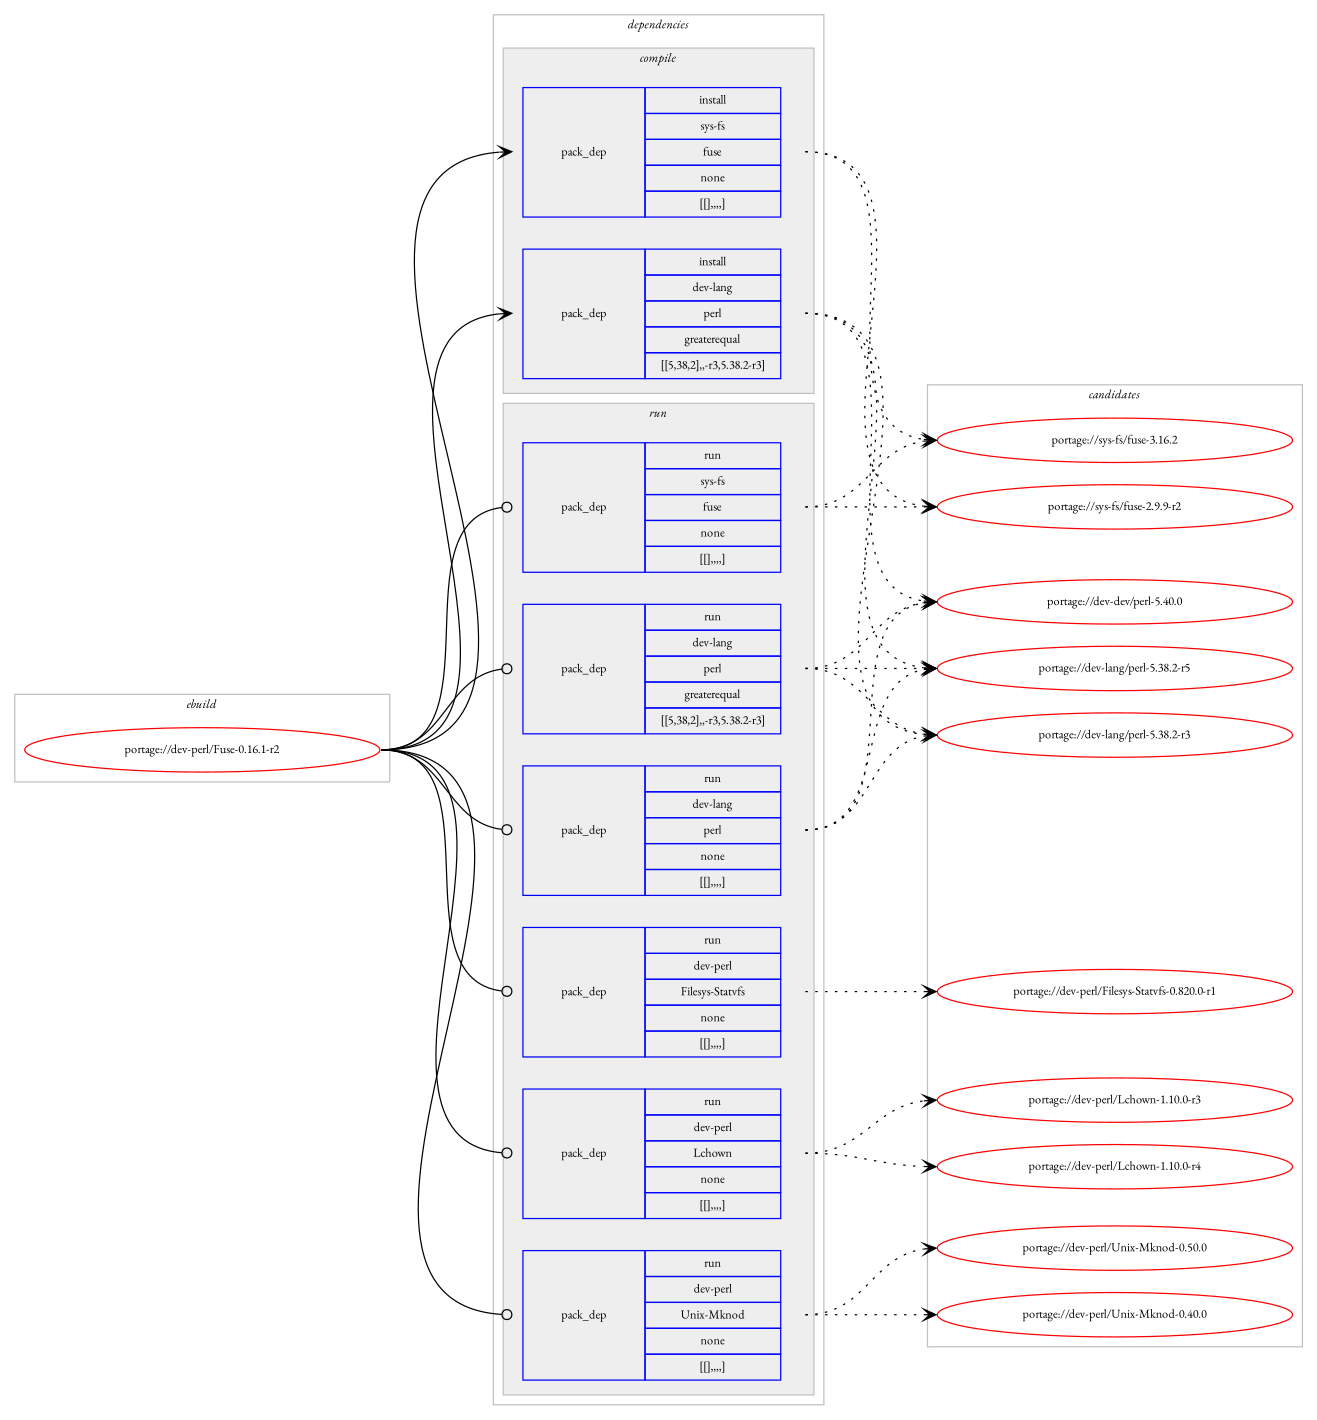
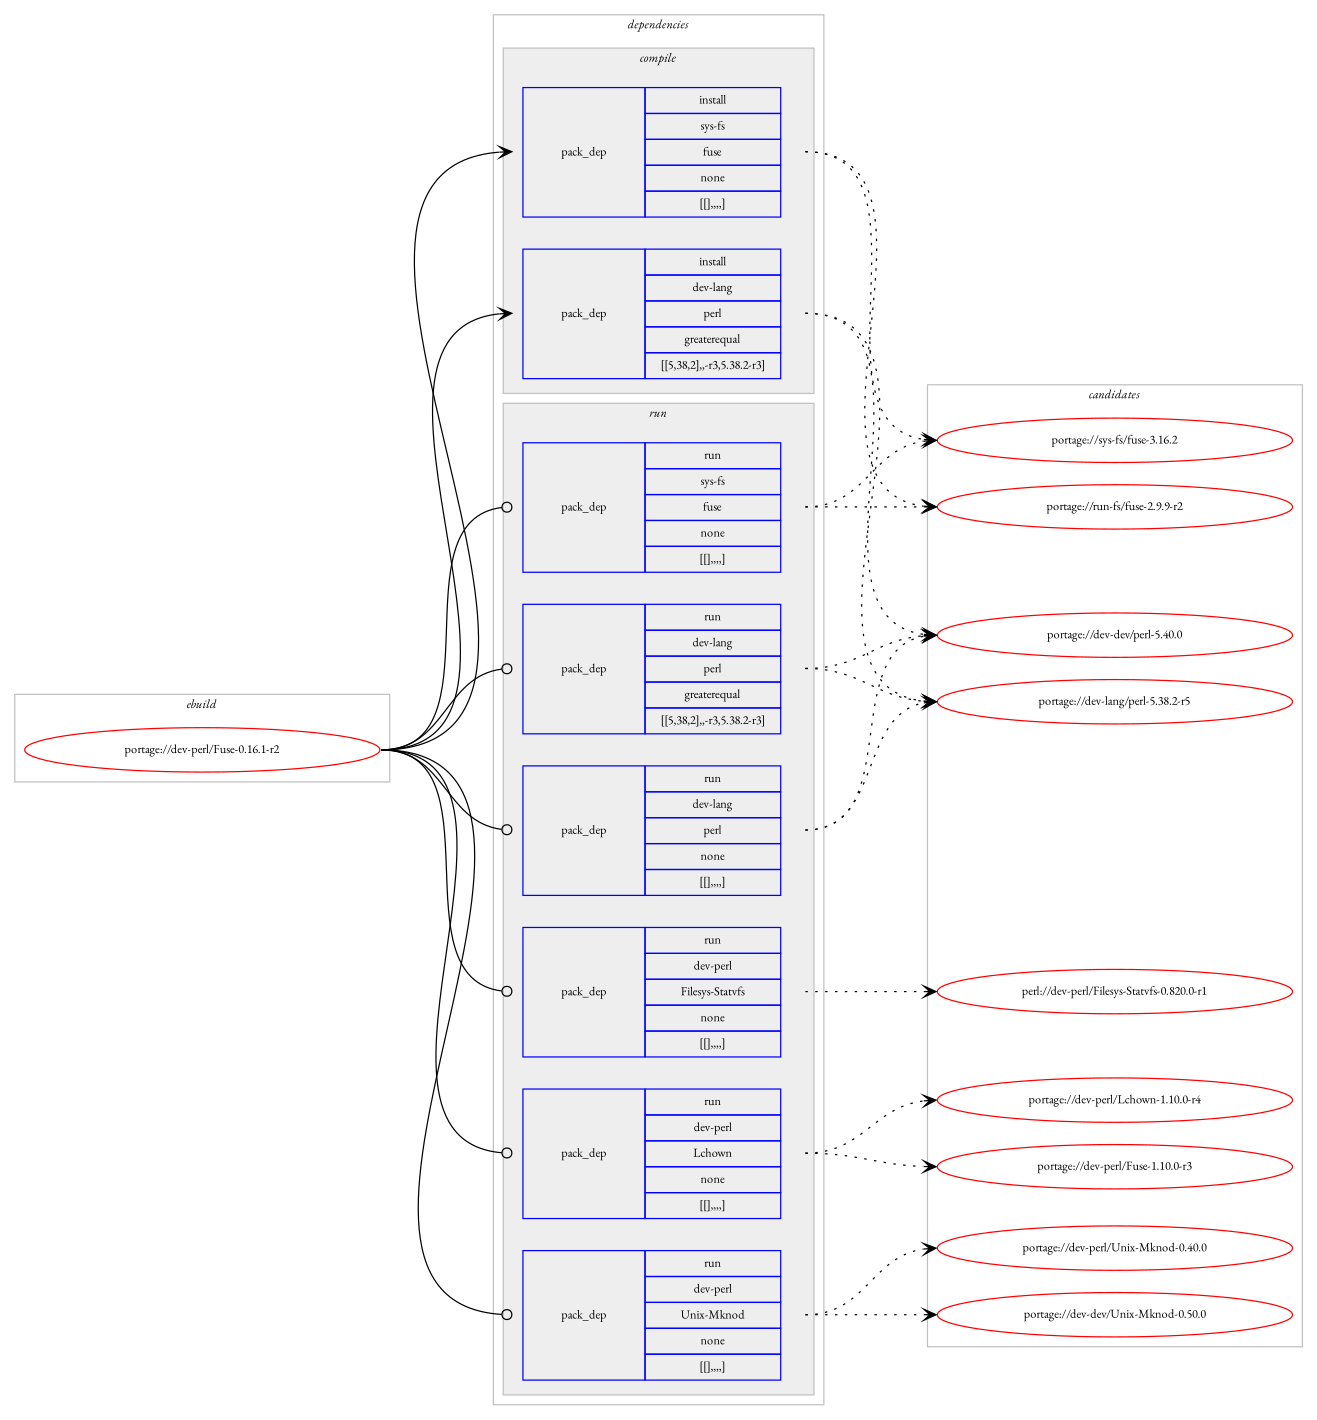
node "portage://sys-fs/fuse-2.9.9-r2": label "portage://sys-fs/fuse-2.9.9-r2" -> "portage://run-fs/fuse-2.9.9-r2"
node "portage://dev-lang/perl-5.38.2-r3": removed
node "portage://dev-perl/Filesys-Statvfs-0.820.0-r1": label "portage://dev-perl/Filesys-Statvfs-0.820.0-r1" -> "perl://dev-perl/Filesys-Statvfs-0.820.0-r1"
node "portage://dev-perl/Lchown-1.10.0-r3": label "portage://dev-perl/Lchown-1.10.0-r3" -> "portage://dev-perl/Fuse-1.10.0-r3"
node "portage://dev-perl/Unix-Mknod-0.50.0": label "portage://dev-perl/Unix-Mknod-0.50.0" -> "portage://dev-dev/Unix-Mknod-0.50.0"
